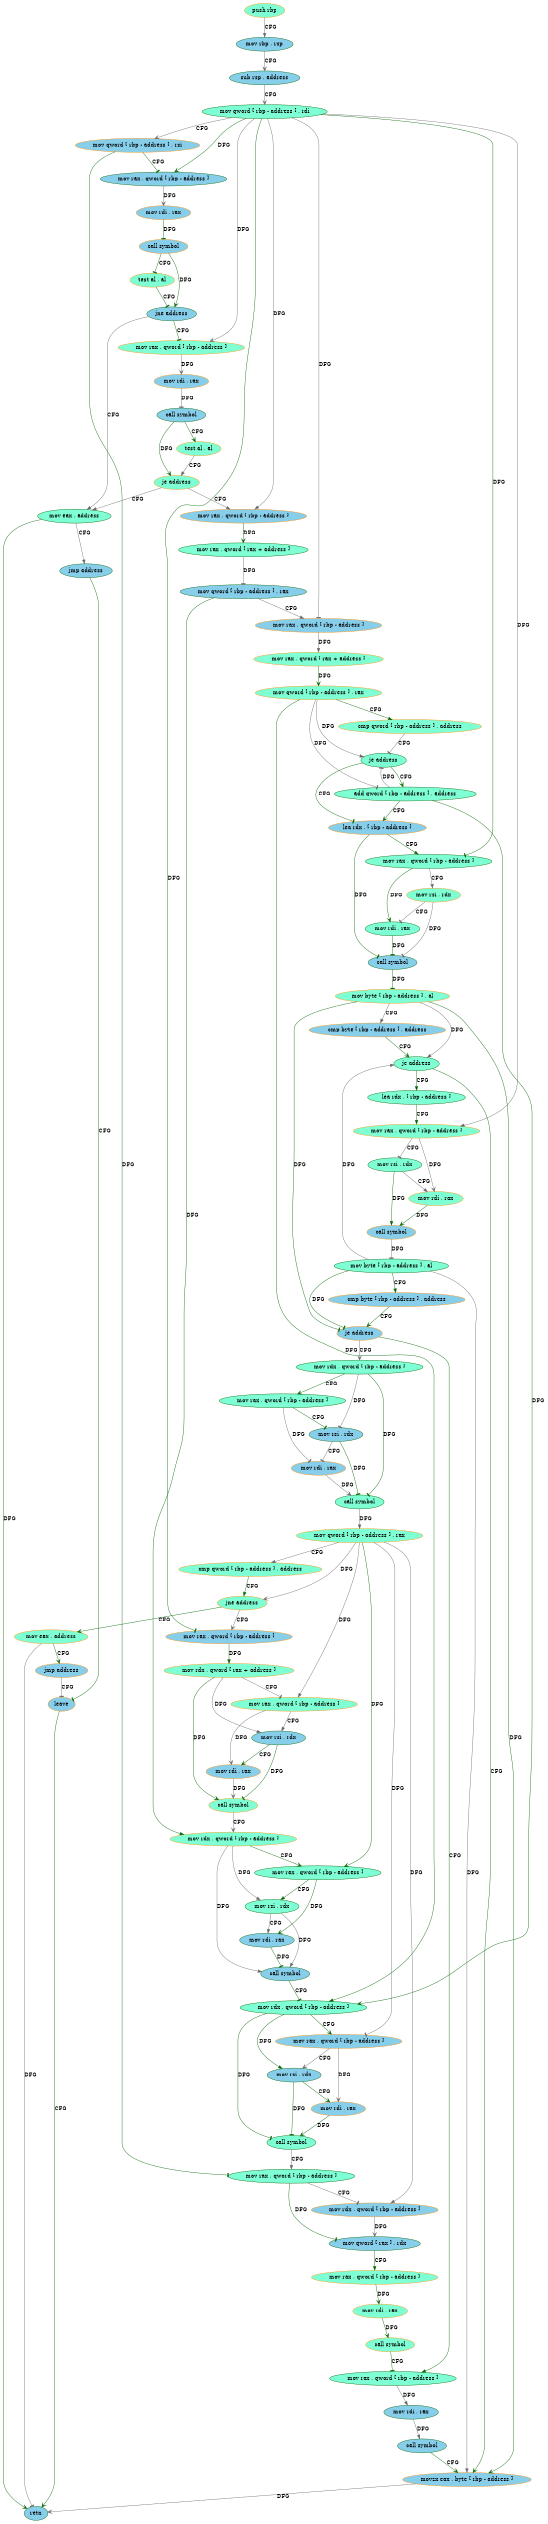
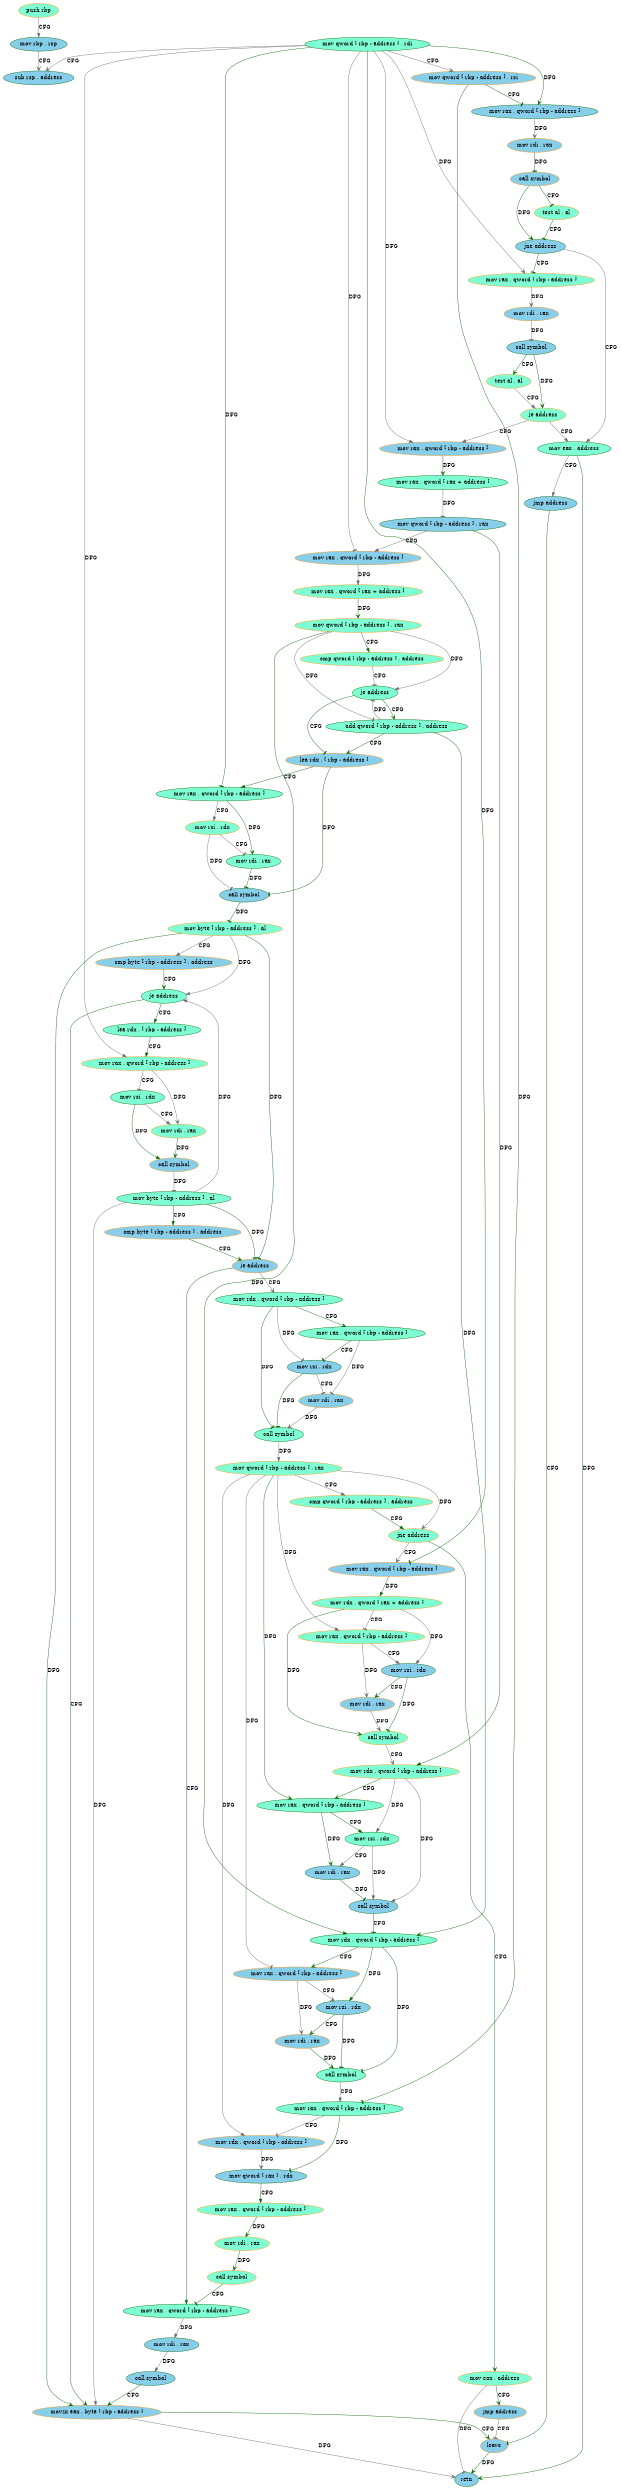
edge "sub rsp , address" -> "mov qword [ rbp - address ] , rdi": reversed
edge "leave" -> "retn": label "CFG" -> "DFG"
edge "movzx eax , byte [ rbp - address ]" -> "leave": added, label "CFG"
